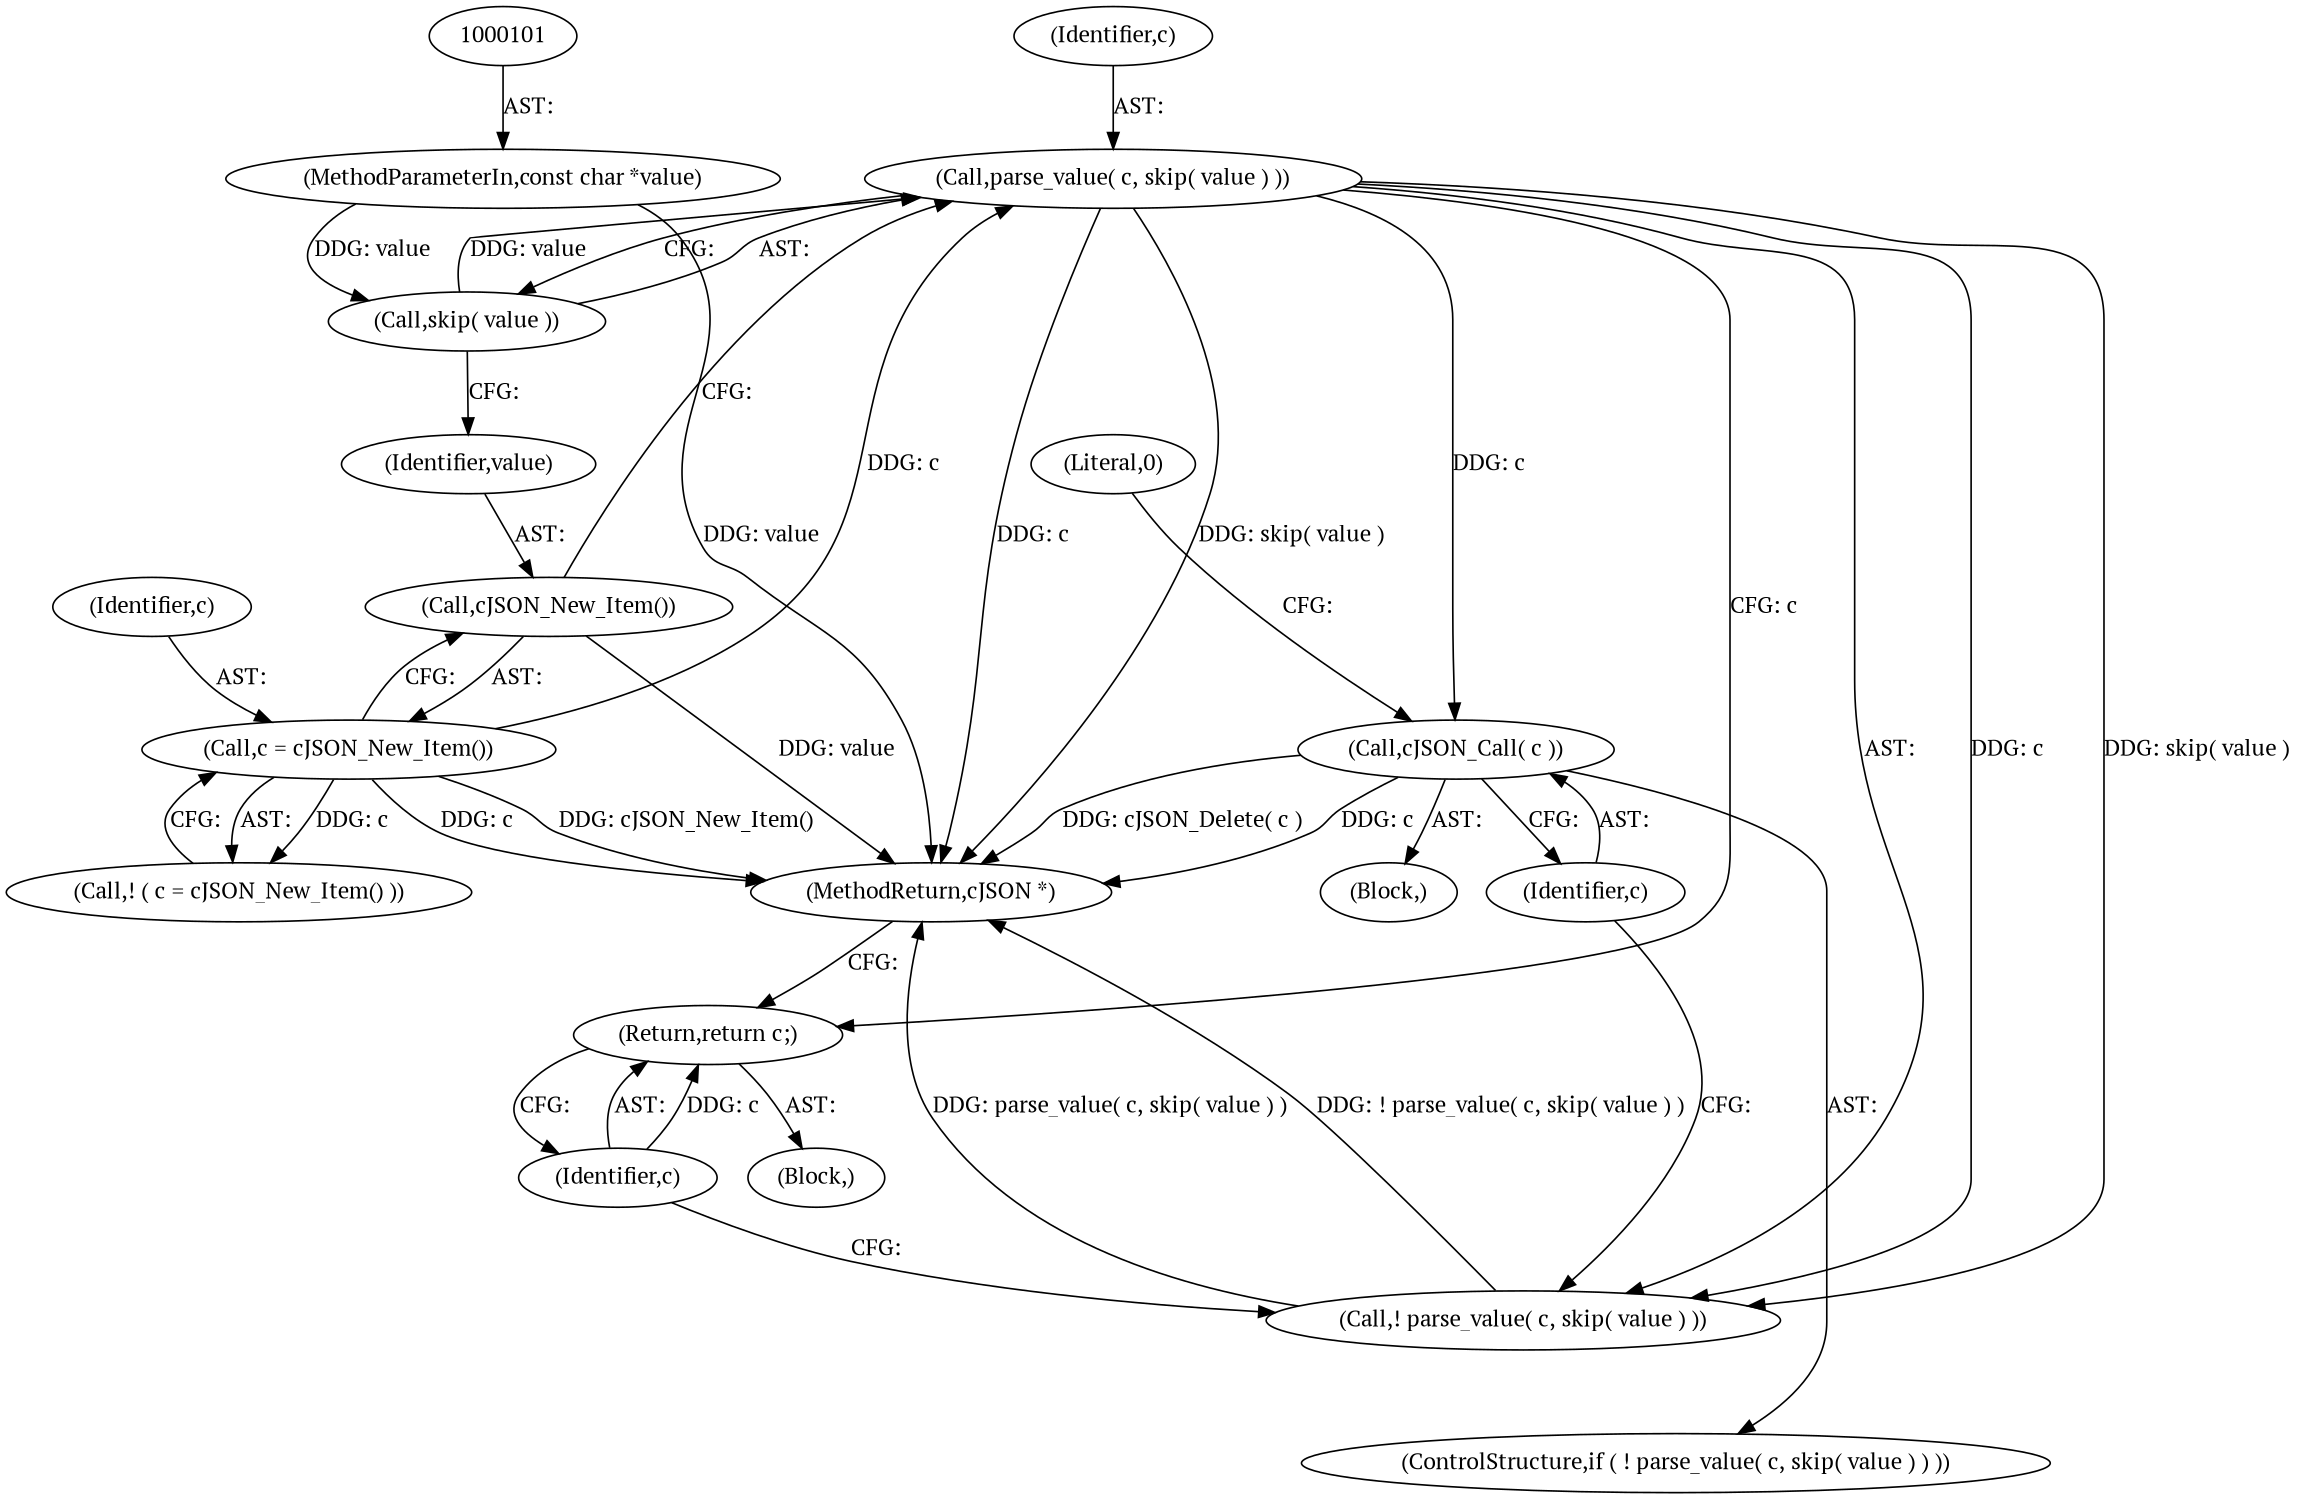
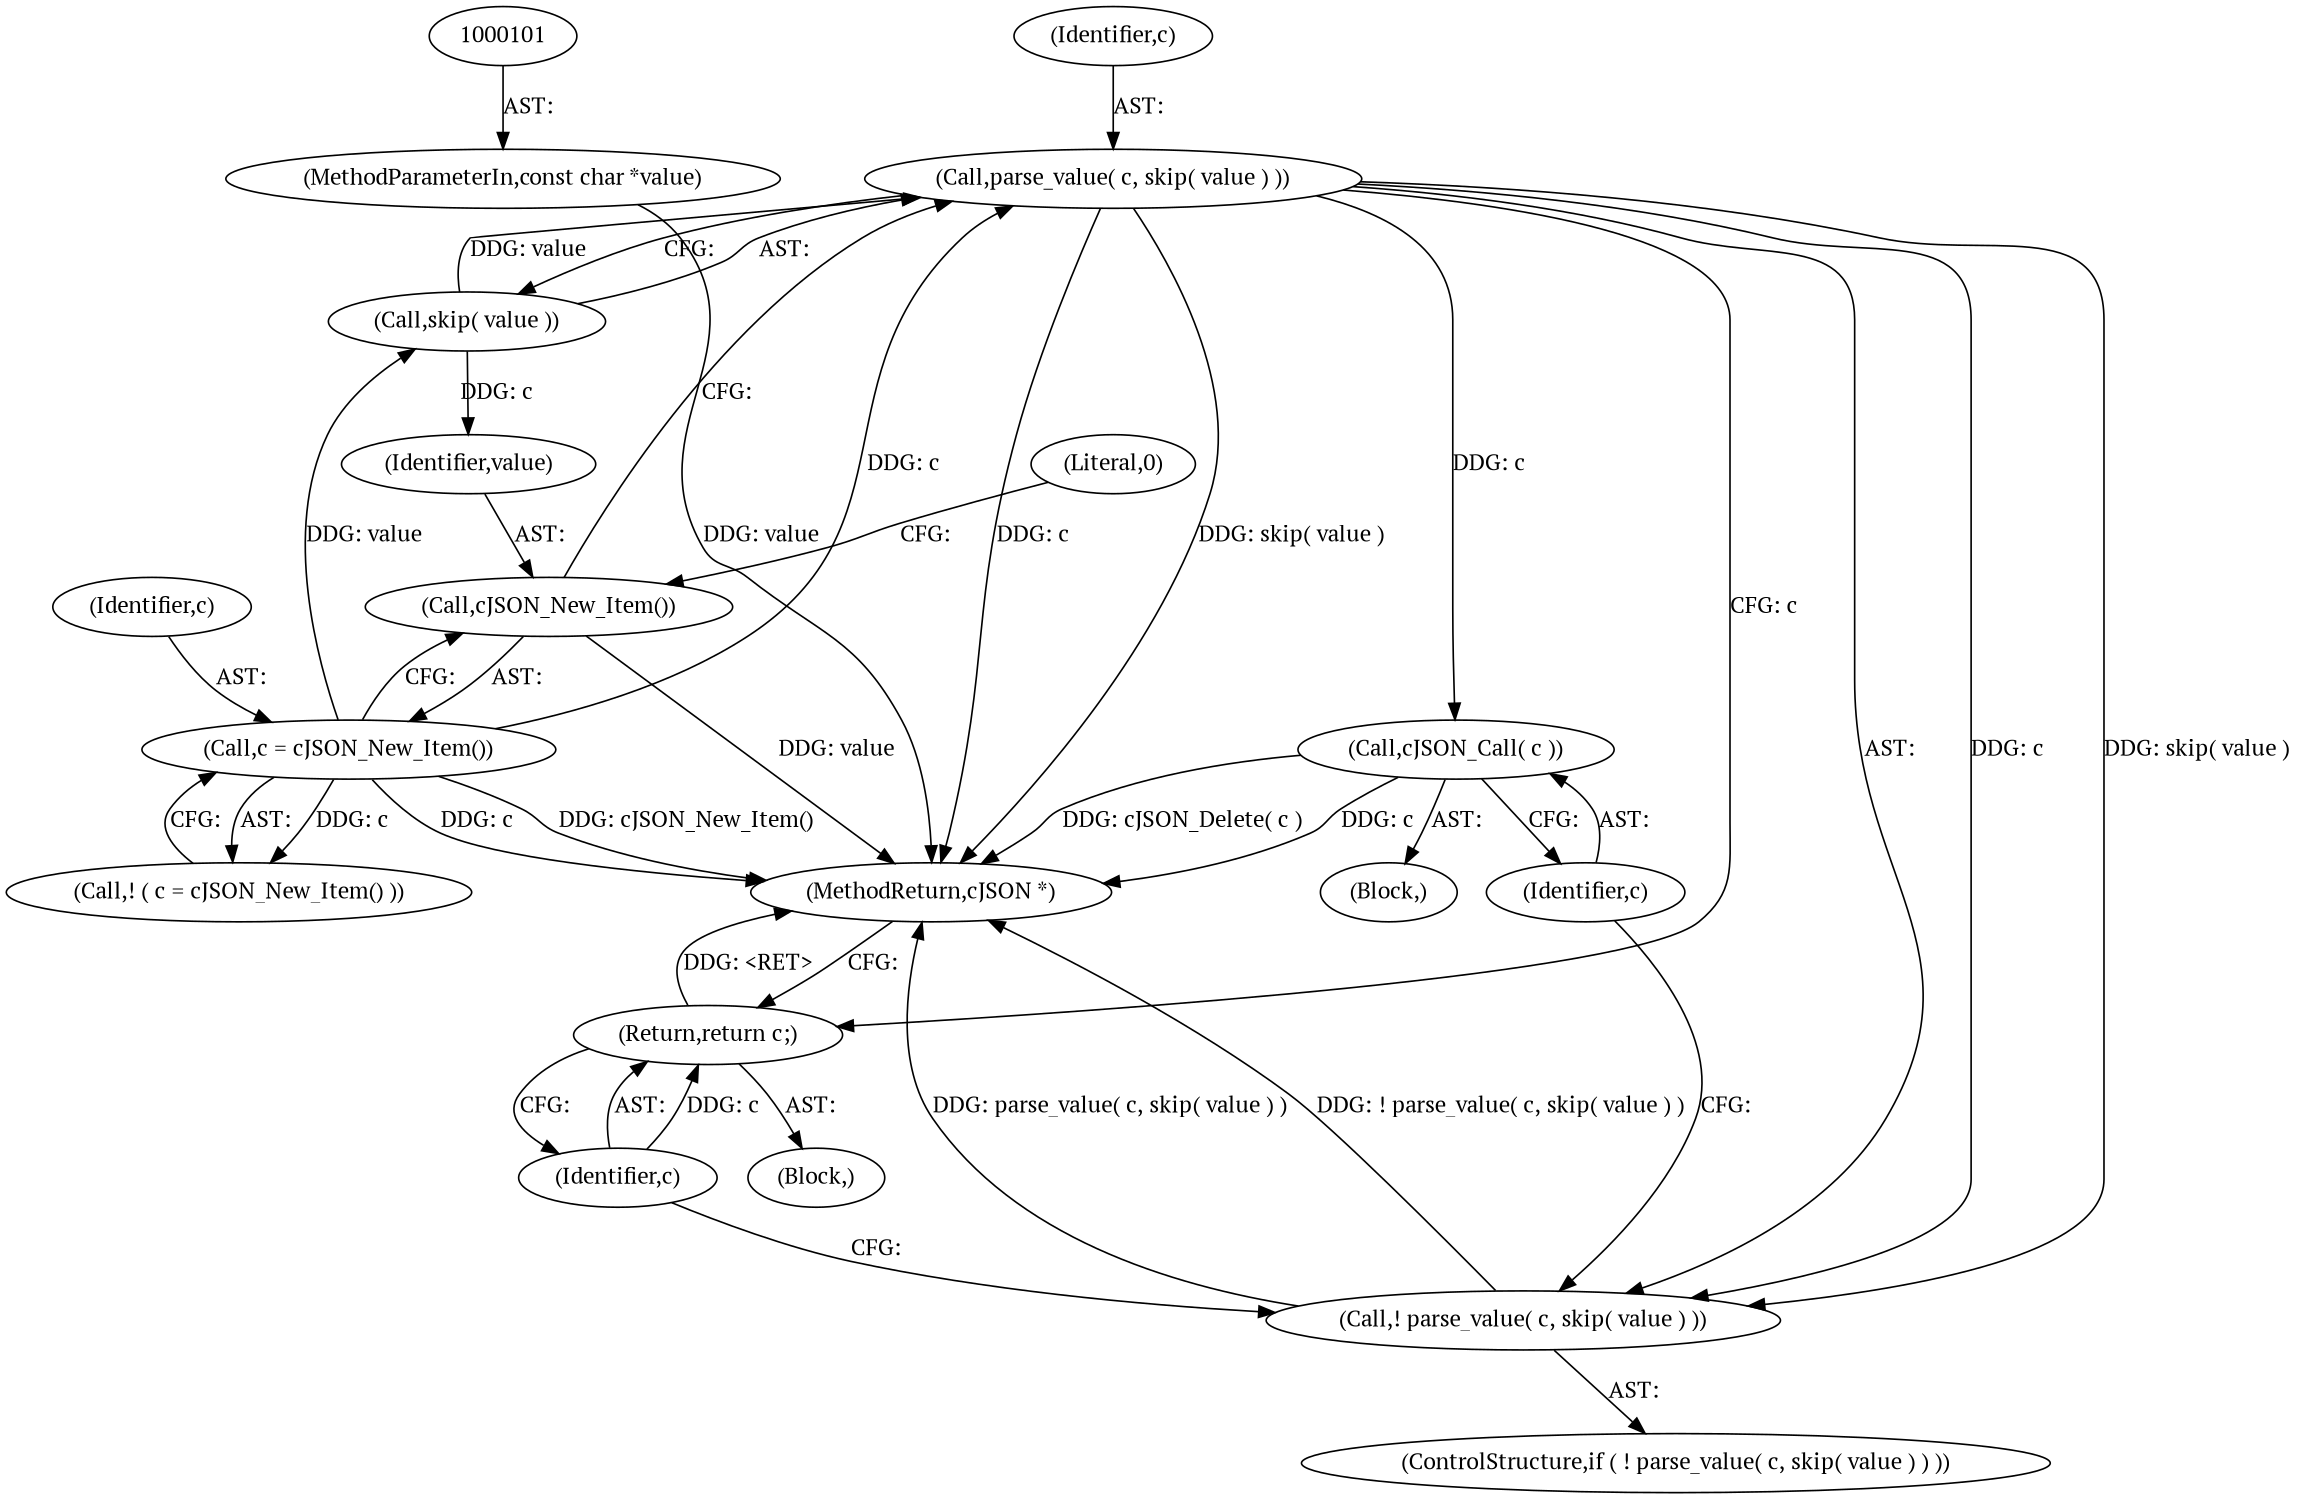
edge "(MethodParameterIn,const char *value)" -> "(Call,skip( value ))": now "(Call,c = cJSON_New_Item())" -> "(Call,skip( value ))"
edge "(Call,skip( value ))" -> "(Identifier,value)": label "CFG: " -> "DDG: c"
edge "(Literal,0)" -> "(Call,cJSON_Call( c ))": now "(Literal,0)" -> "(Call,cJSON_New_Item())"
edge "(Return,return c;)" -> "(MethodReturn,cJSON *)": added, label "DDG: <RET>"
edge "(Call,cJSON_Call( c ))" -> "(ControlStructure,if ( ! parse_value( c, skip( value ) ) ))": now "(Call,! parse_value( c, skip( value ) ))" -> "(ControlStructure,if ( ! parse_value( c, skip( value ) ) ))"
